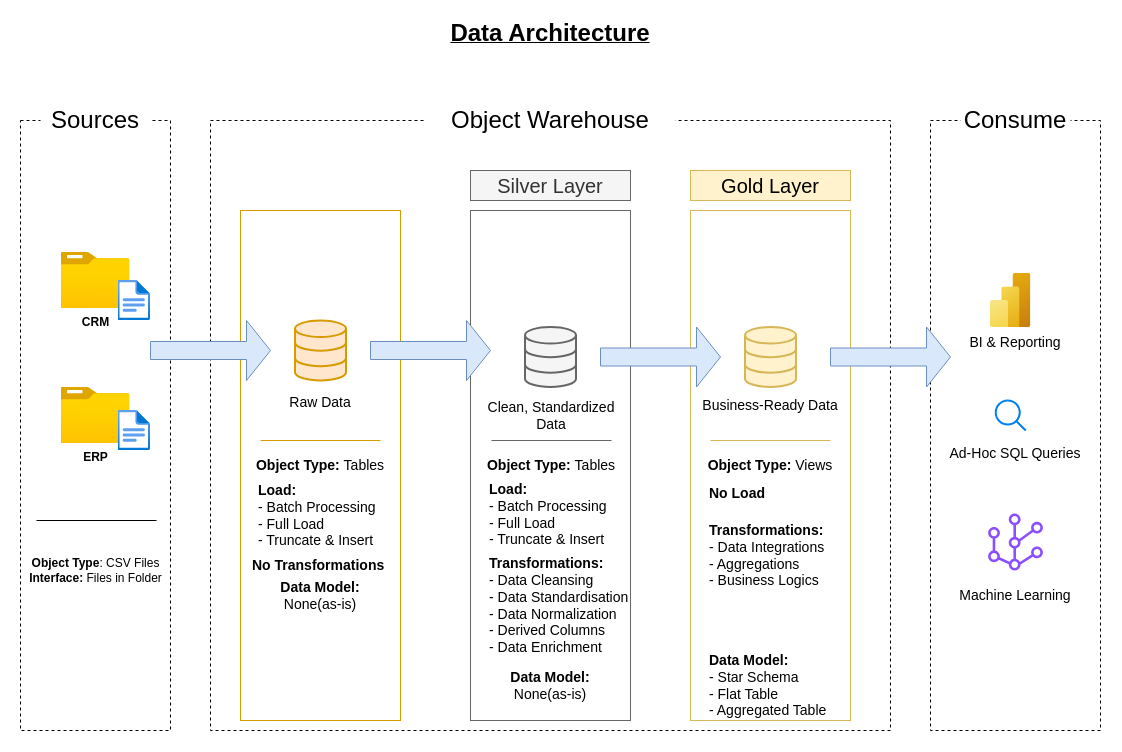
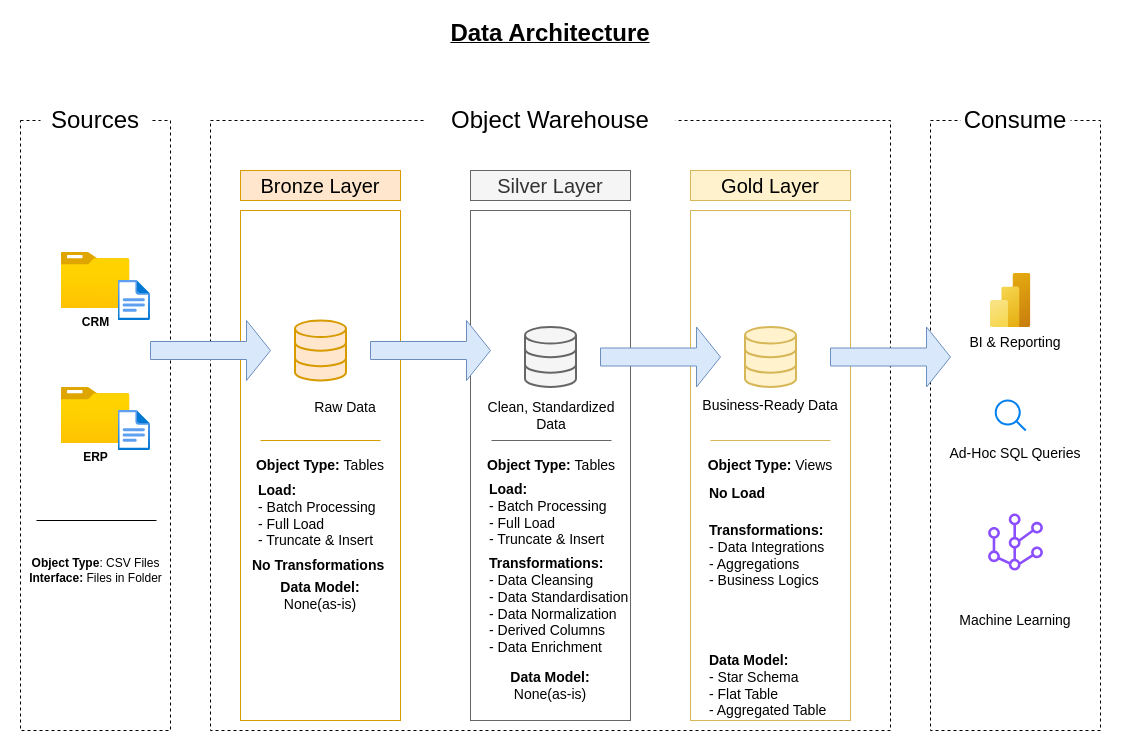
node "Bronze Layer": added
node "Raw Data": moved (321, 403) -> (346, 408)
node "Machine Learning": moved (1016, 596) -> (1016, 621)
